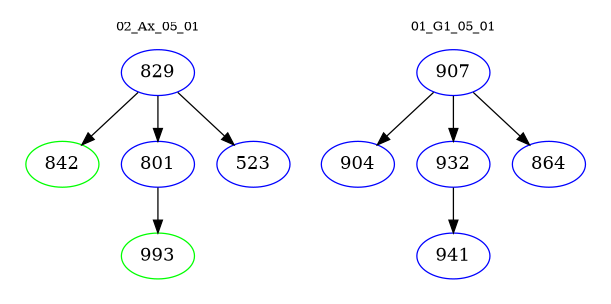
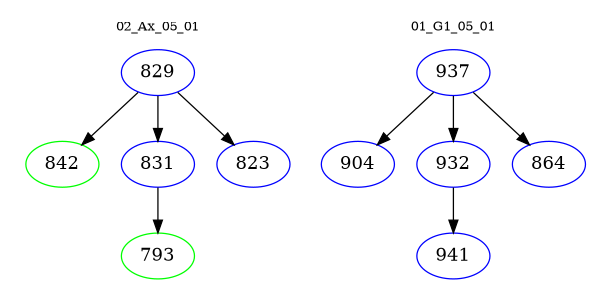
node "907": label "907" -> "937"
node "801": label "801" -> "831"
node "523": label "523" -> "823"
node "993": label "993" -> "793"
